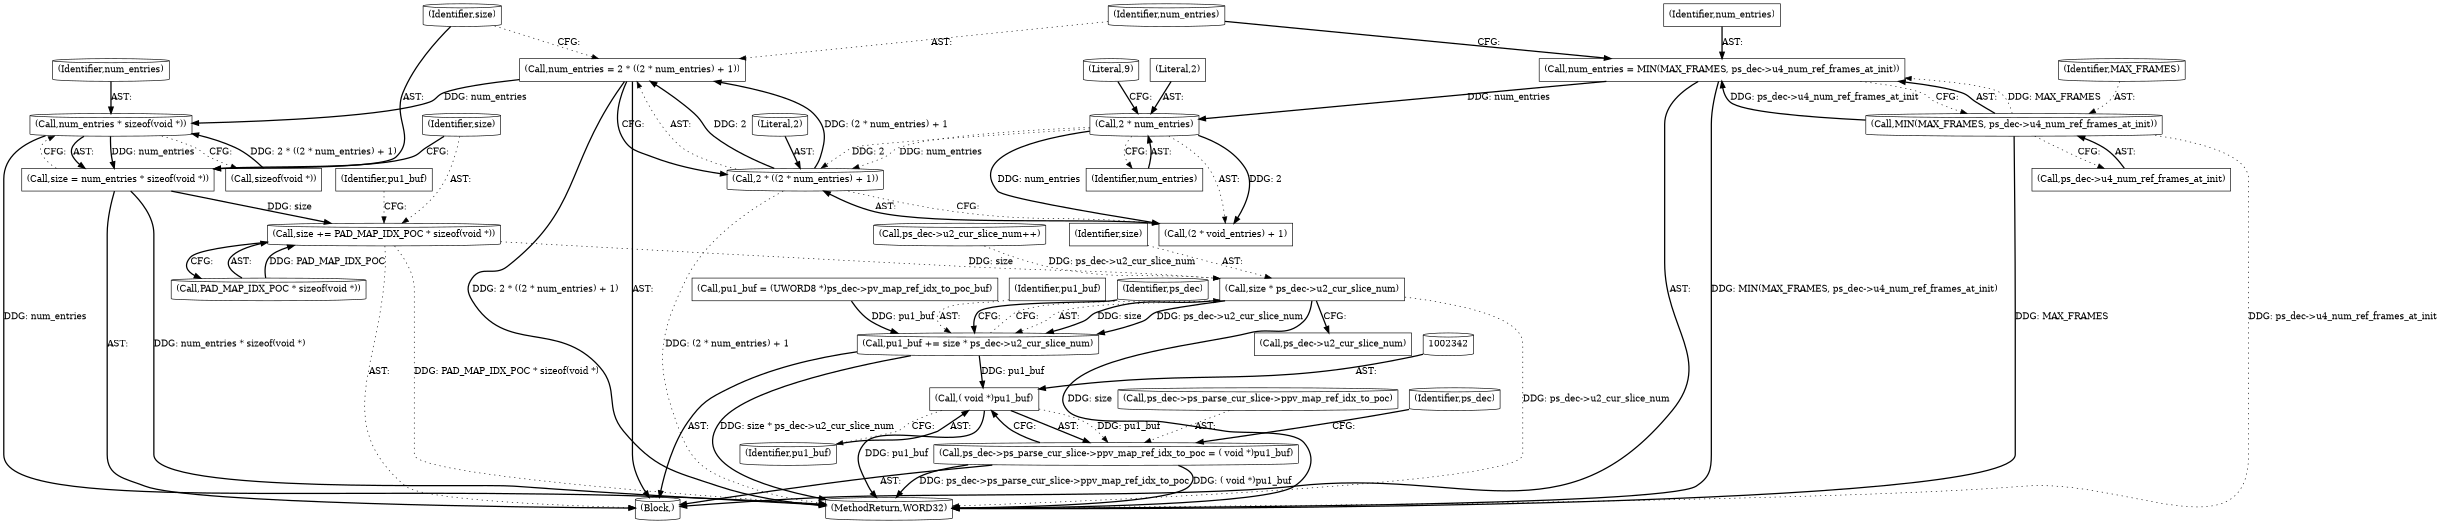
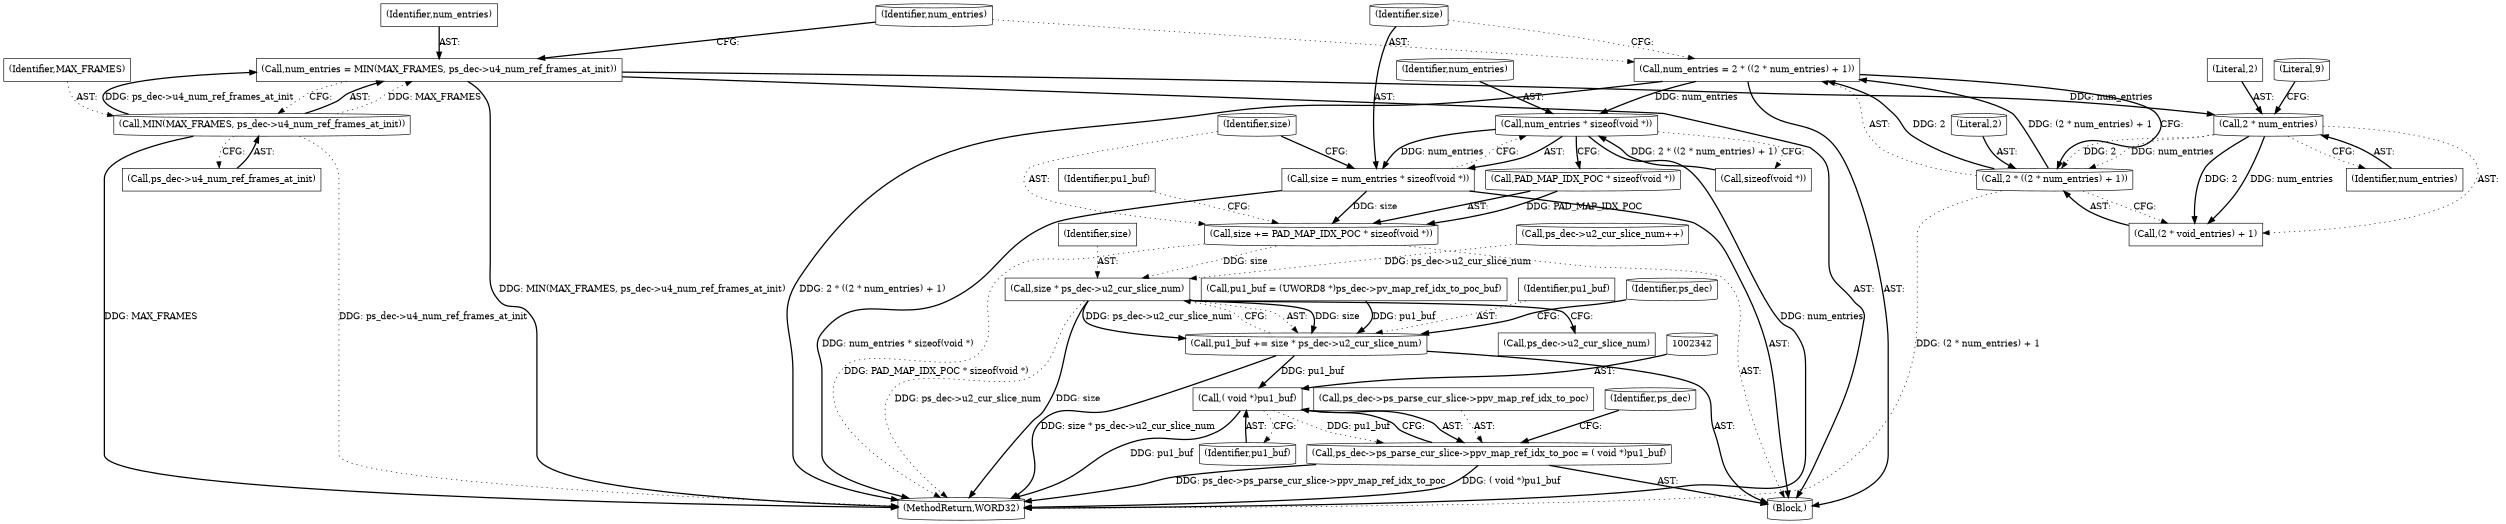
node "(Identifier,MAX_FRAMES)": shape cylinder -> box
edge "(Call,size += PAD_MAP_IDX_POC * sizeof(void *))" -> "(Call,PAD_MAP_IDX_POC * sizeof(void *))": now "(Call,num_entries * sizeof(void *))" -> "(Call,PAD_MAP_IDX_POC * sizeof(void *))"
node "(Call,ps_dec->ps_parse_cur_slice->ppv_map_ref_idx_to_poc)": shape cylinder -> box
